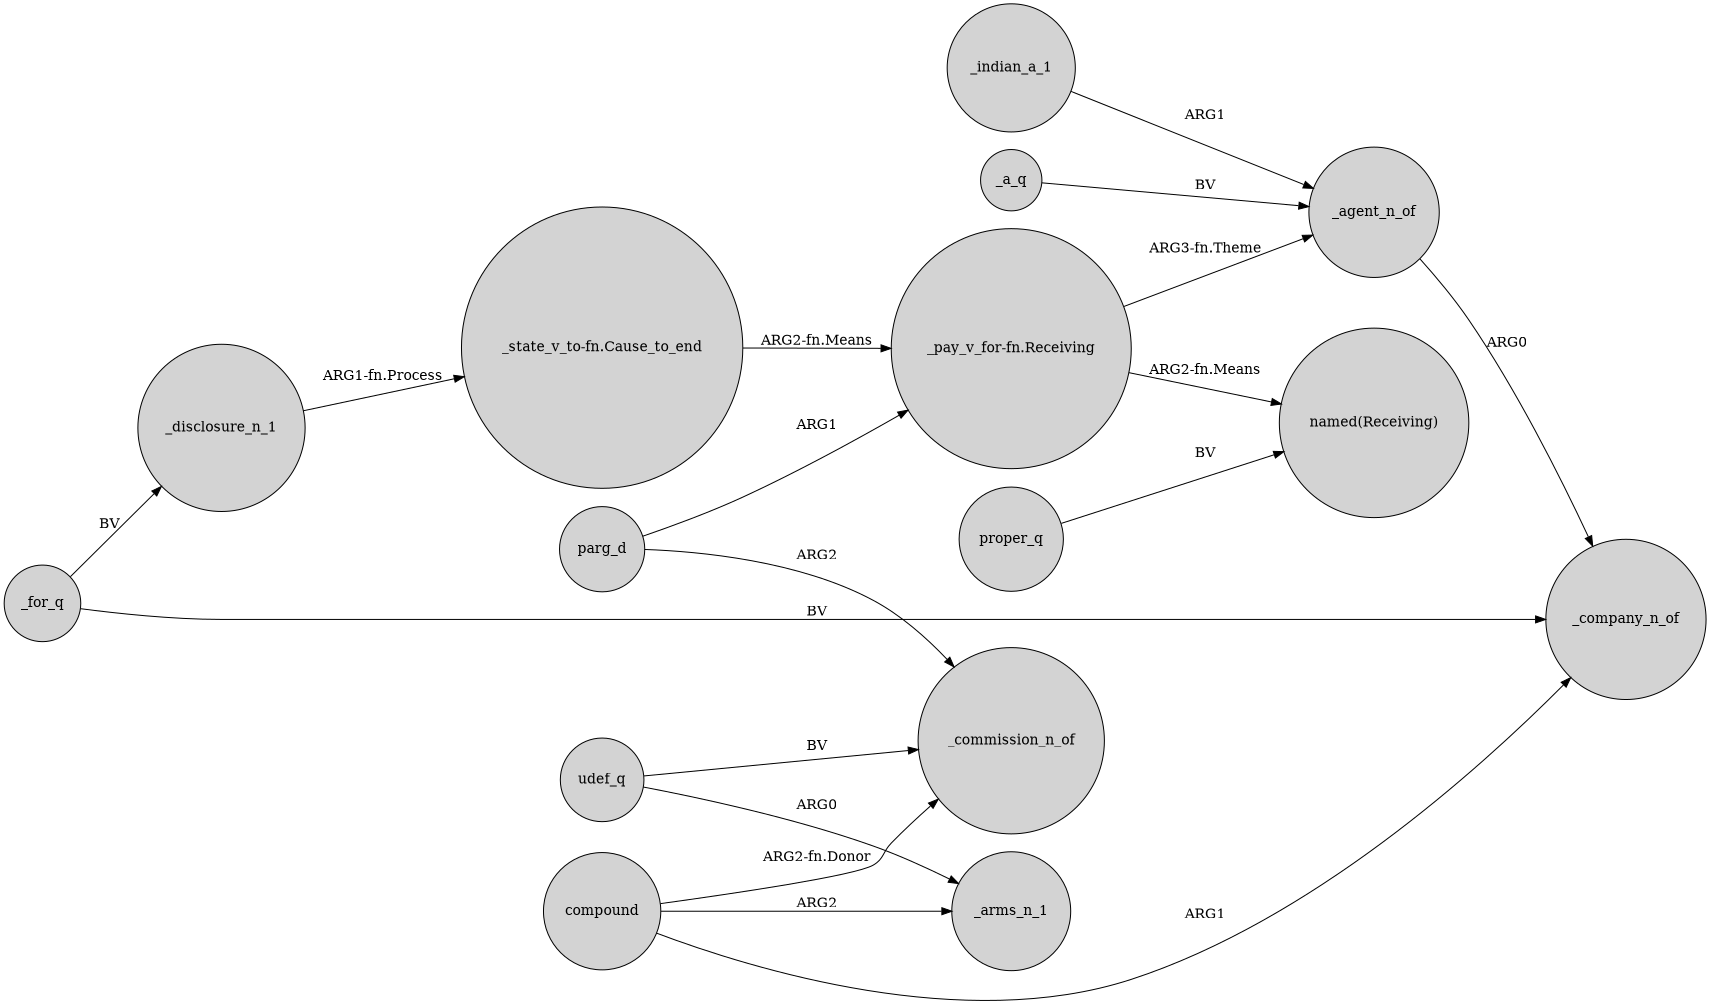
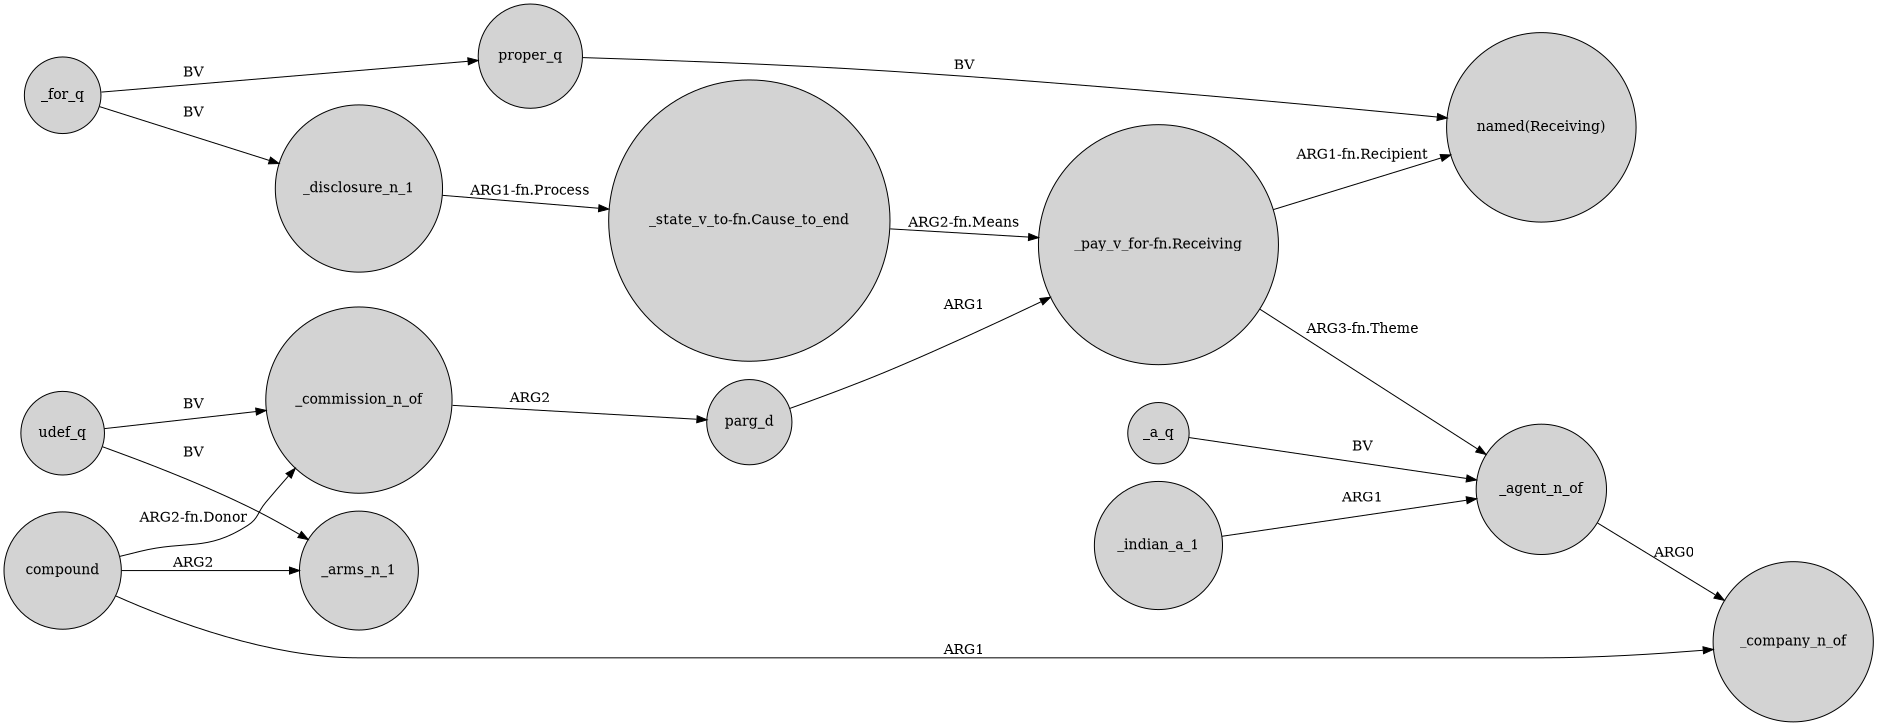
edge "_pay_v_for-fn.Receiving" -> "named(Receiving)": label "ARG2-fn.Means" -> "ARG1-fn.Recipient"
edge "parg_d" -> "_commission_n_of": reversed
edge "_for_q" -> "_company_n_of": now "_for_q" -> "proper_q"
edge "udef_q" -> "_arms_n_1": label "ARG0" -> "BV"
